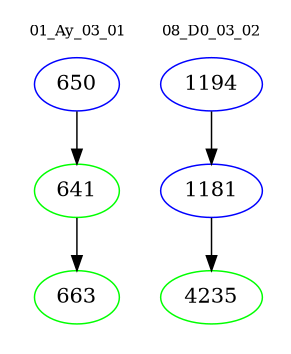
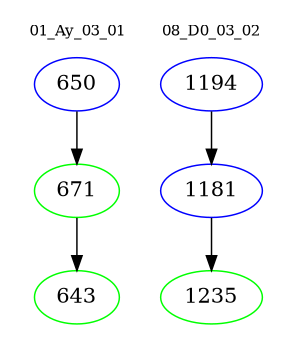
node "641": label "641" -> "671"
node "663": label "663" -> "643"
node "4235": label "4235" -> "1235"
